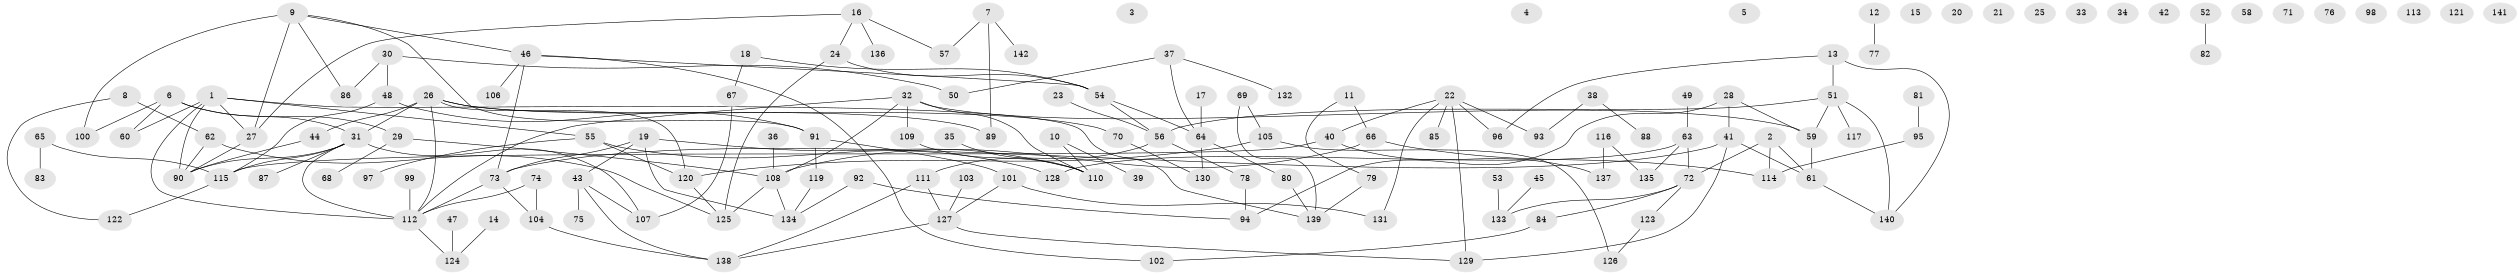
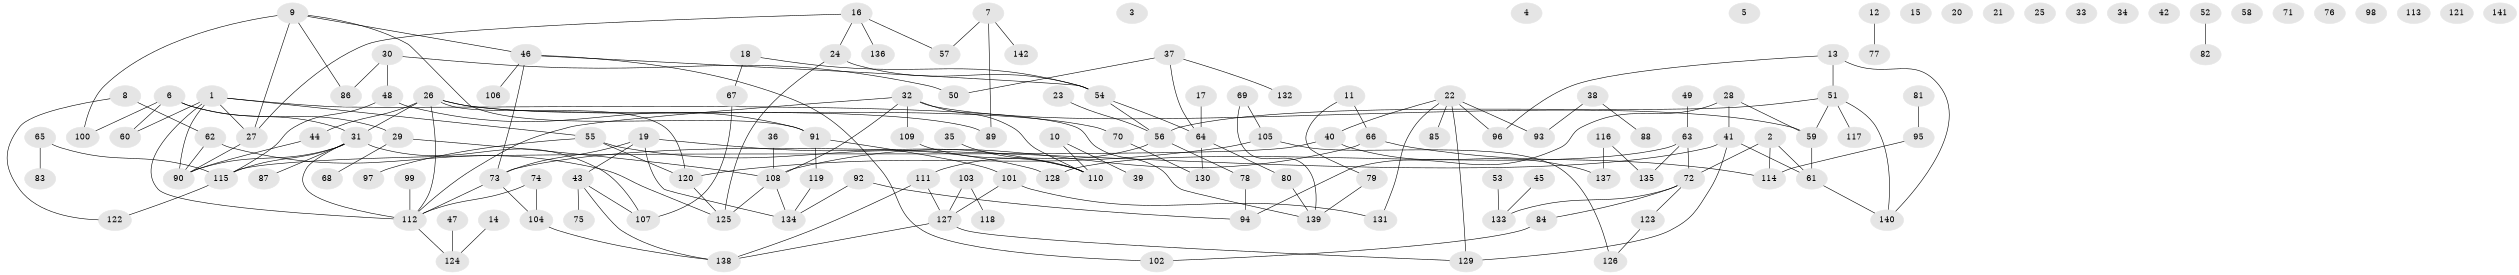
node "118": added
